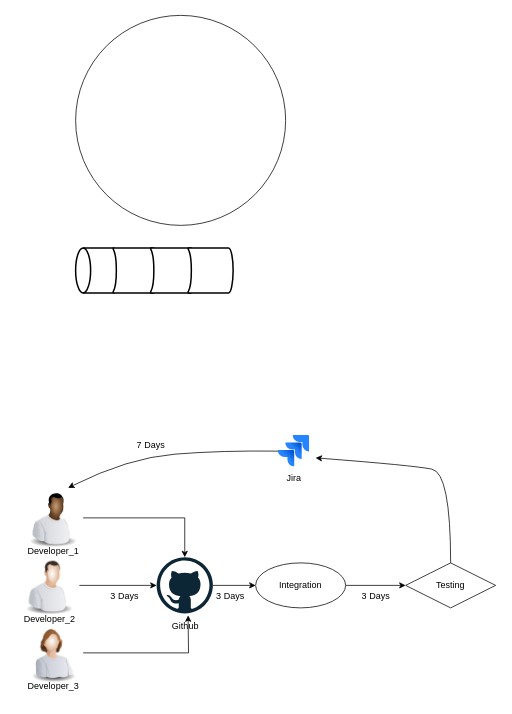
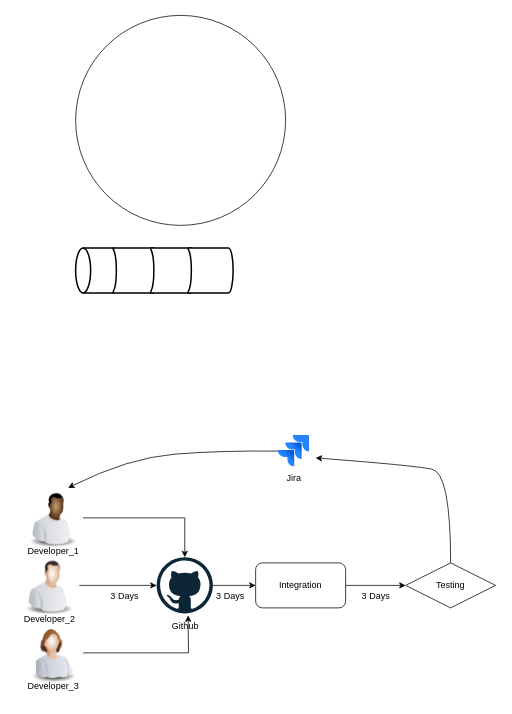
node "7 Days": removed
node "Integration": shape ellipse -> rounded rectangle
